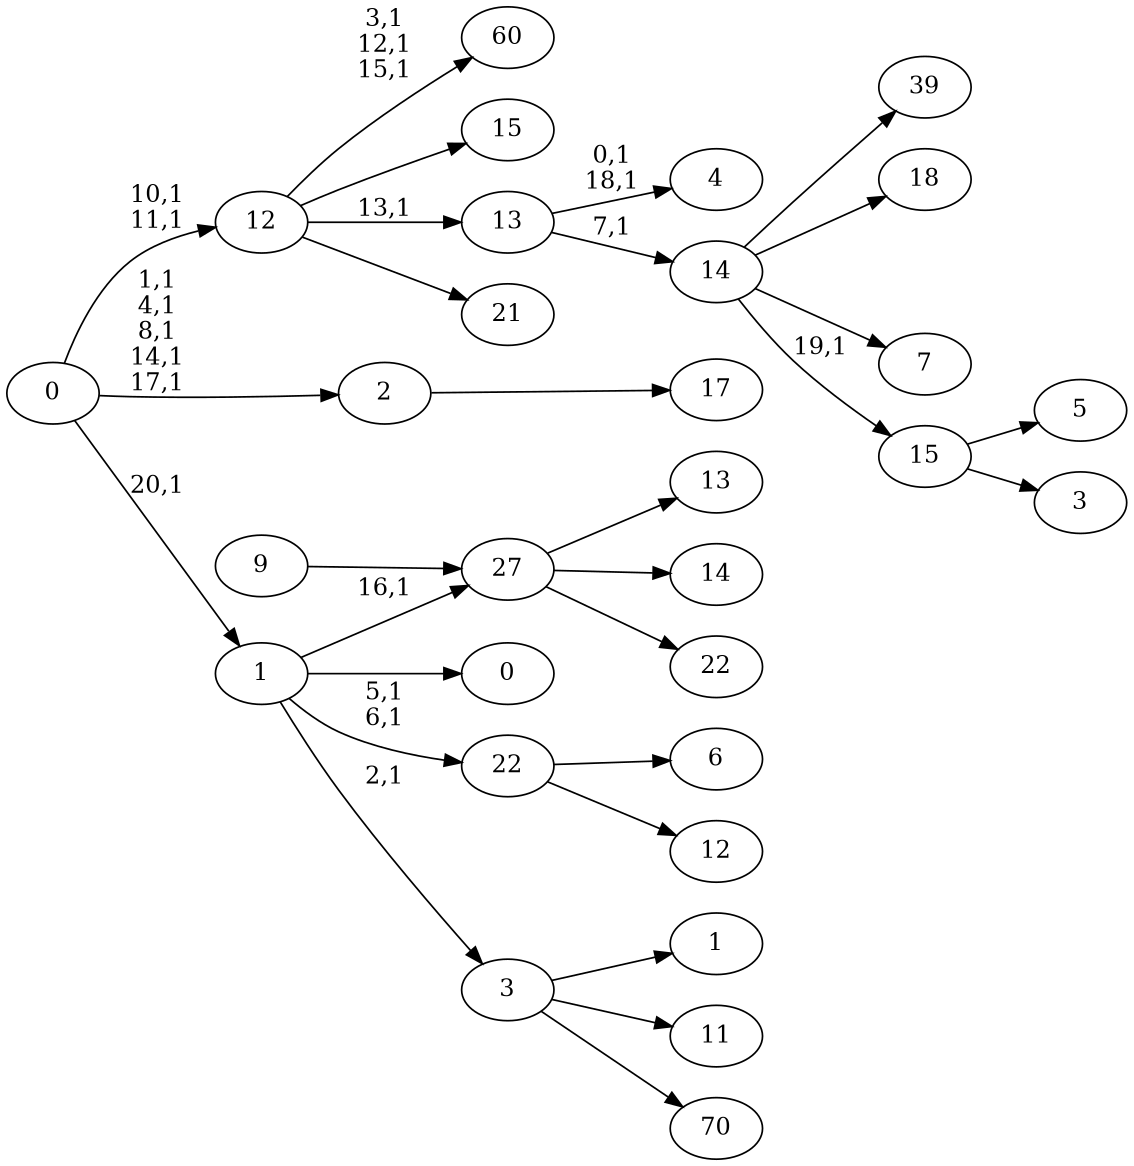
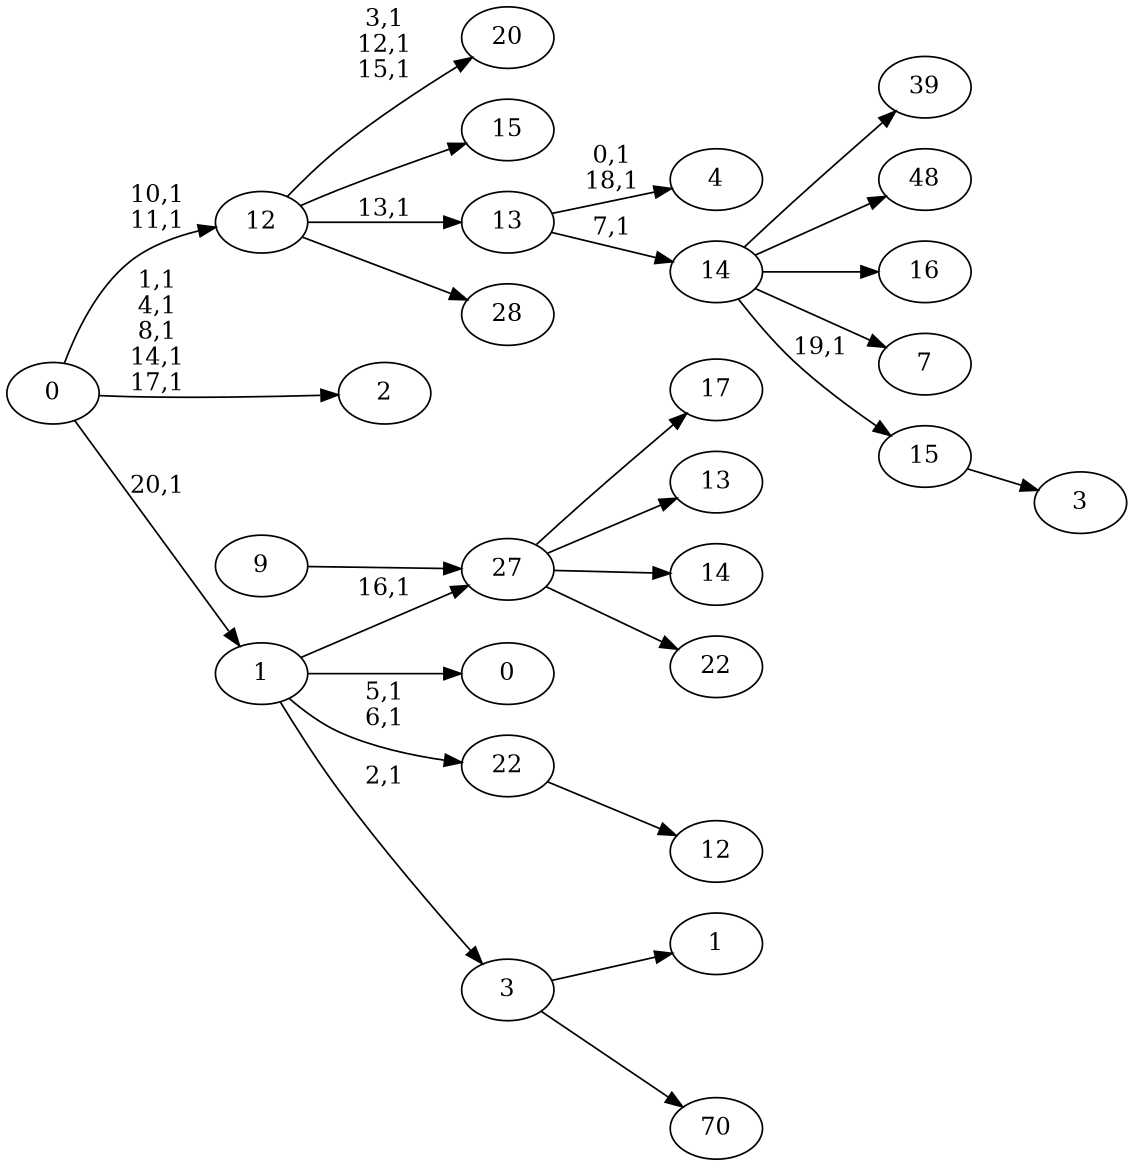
node "60": label "60" -> "20"
node "18": label "18" -> "48"
node "16": added
node "21": label "21" -> "28"
edge "2" -> "17": now "27" -> "17"
node "5": removed
node "6": removed
node "11": removed
